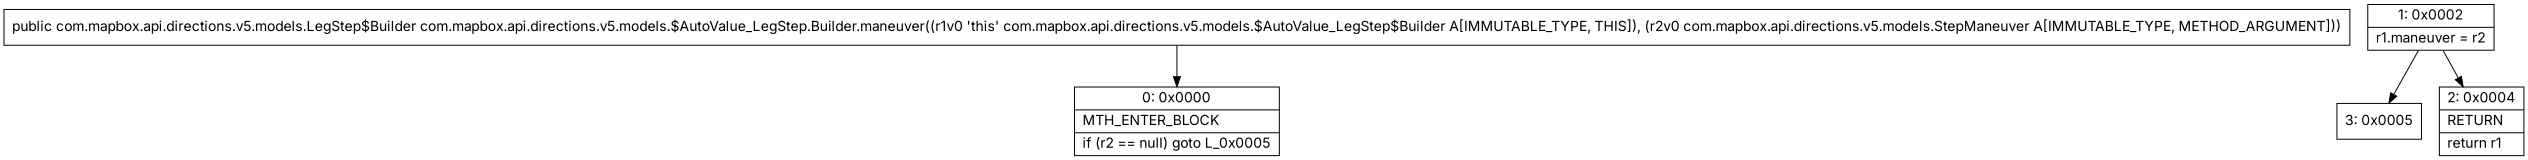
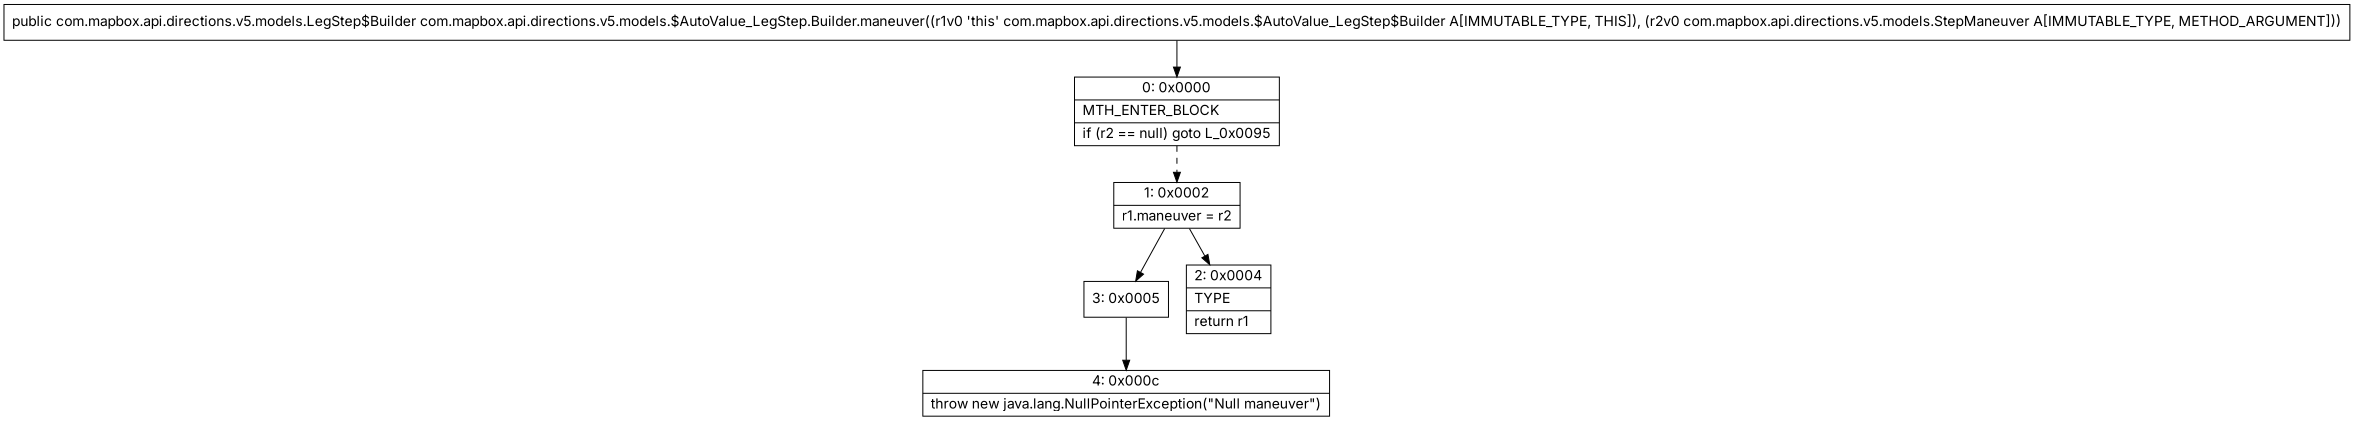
node "2: 0x0004": text "RETURN" -> "TYPE"
node "0: 0x0000": text "if (r2 == null) goto L_0x0005" -> "if (r2 == null) goto L_0x0095"
edge "0: 0x0000" -> "1: 0x0002": added
node "4: 0x000c": added
